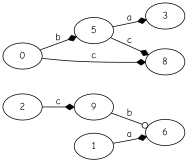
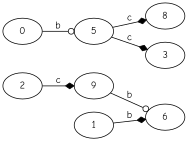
edge "5" -> "3": label "a" -> "c"
edge "0" -> "5": arrowhead diamond -> odot
edge "0" -> "8": removed, label "c"
edge "1" -> "6": label "a" -> "b"
